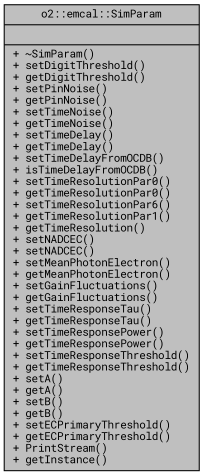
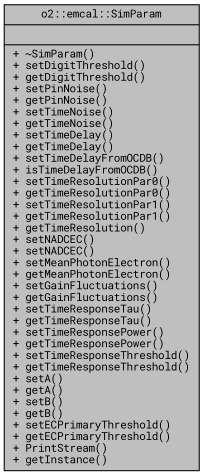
node "o2::emcal::SimParam": text "+ setTimeResolutionPar6()" -> "+ setTimeResolutionPar1()"
